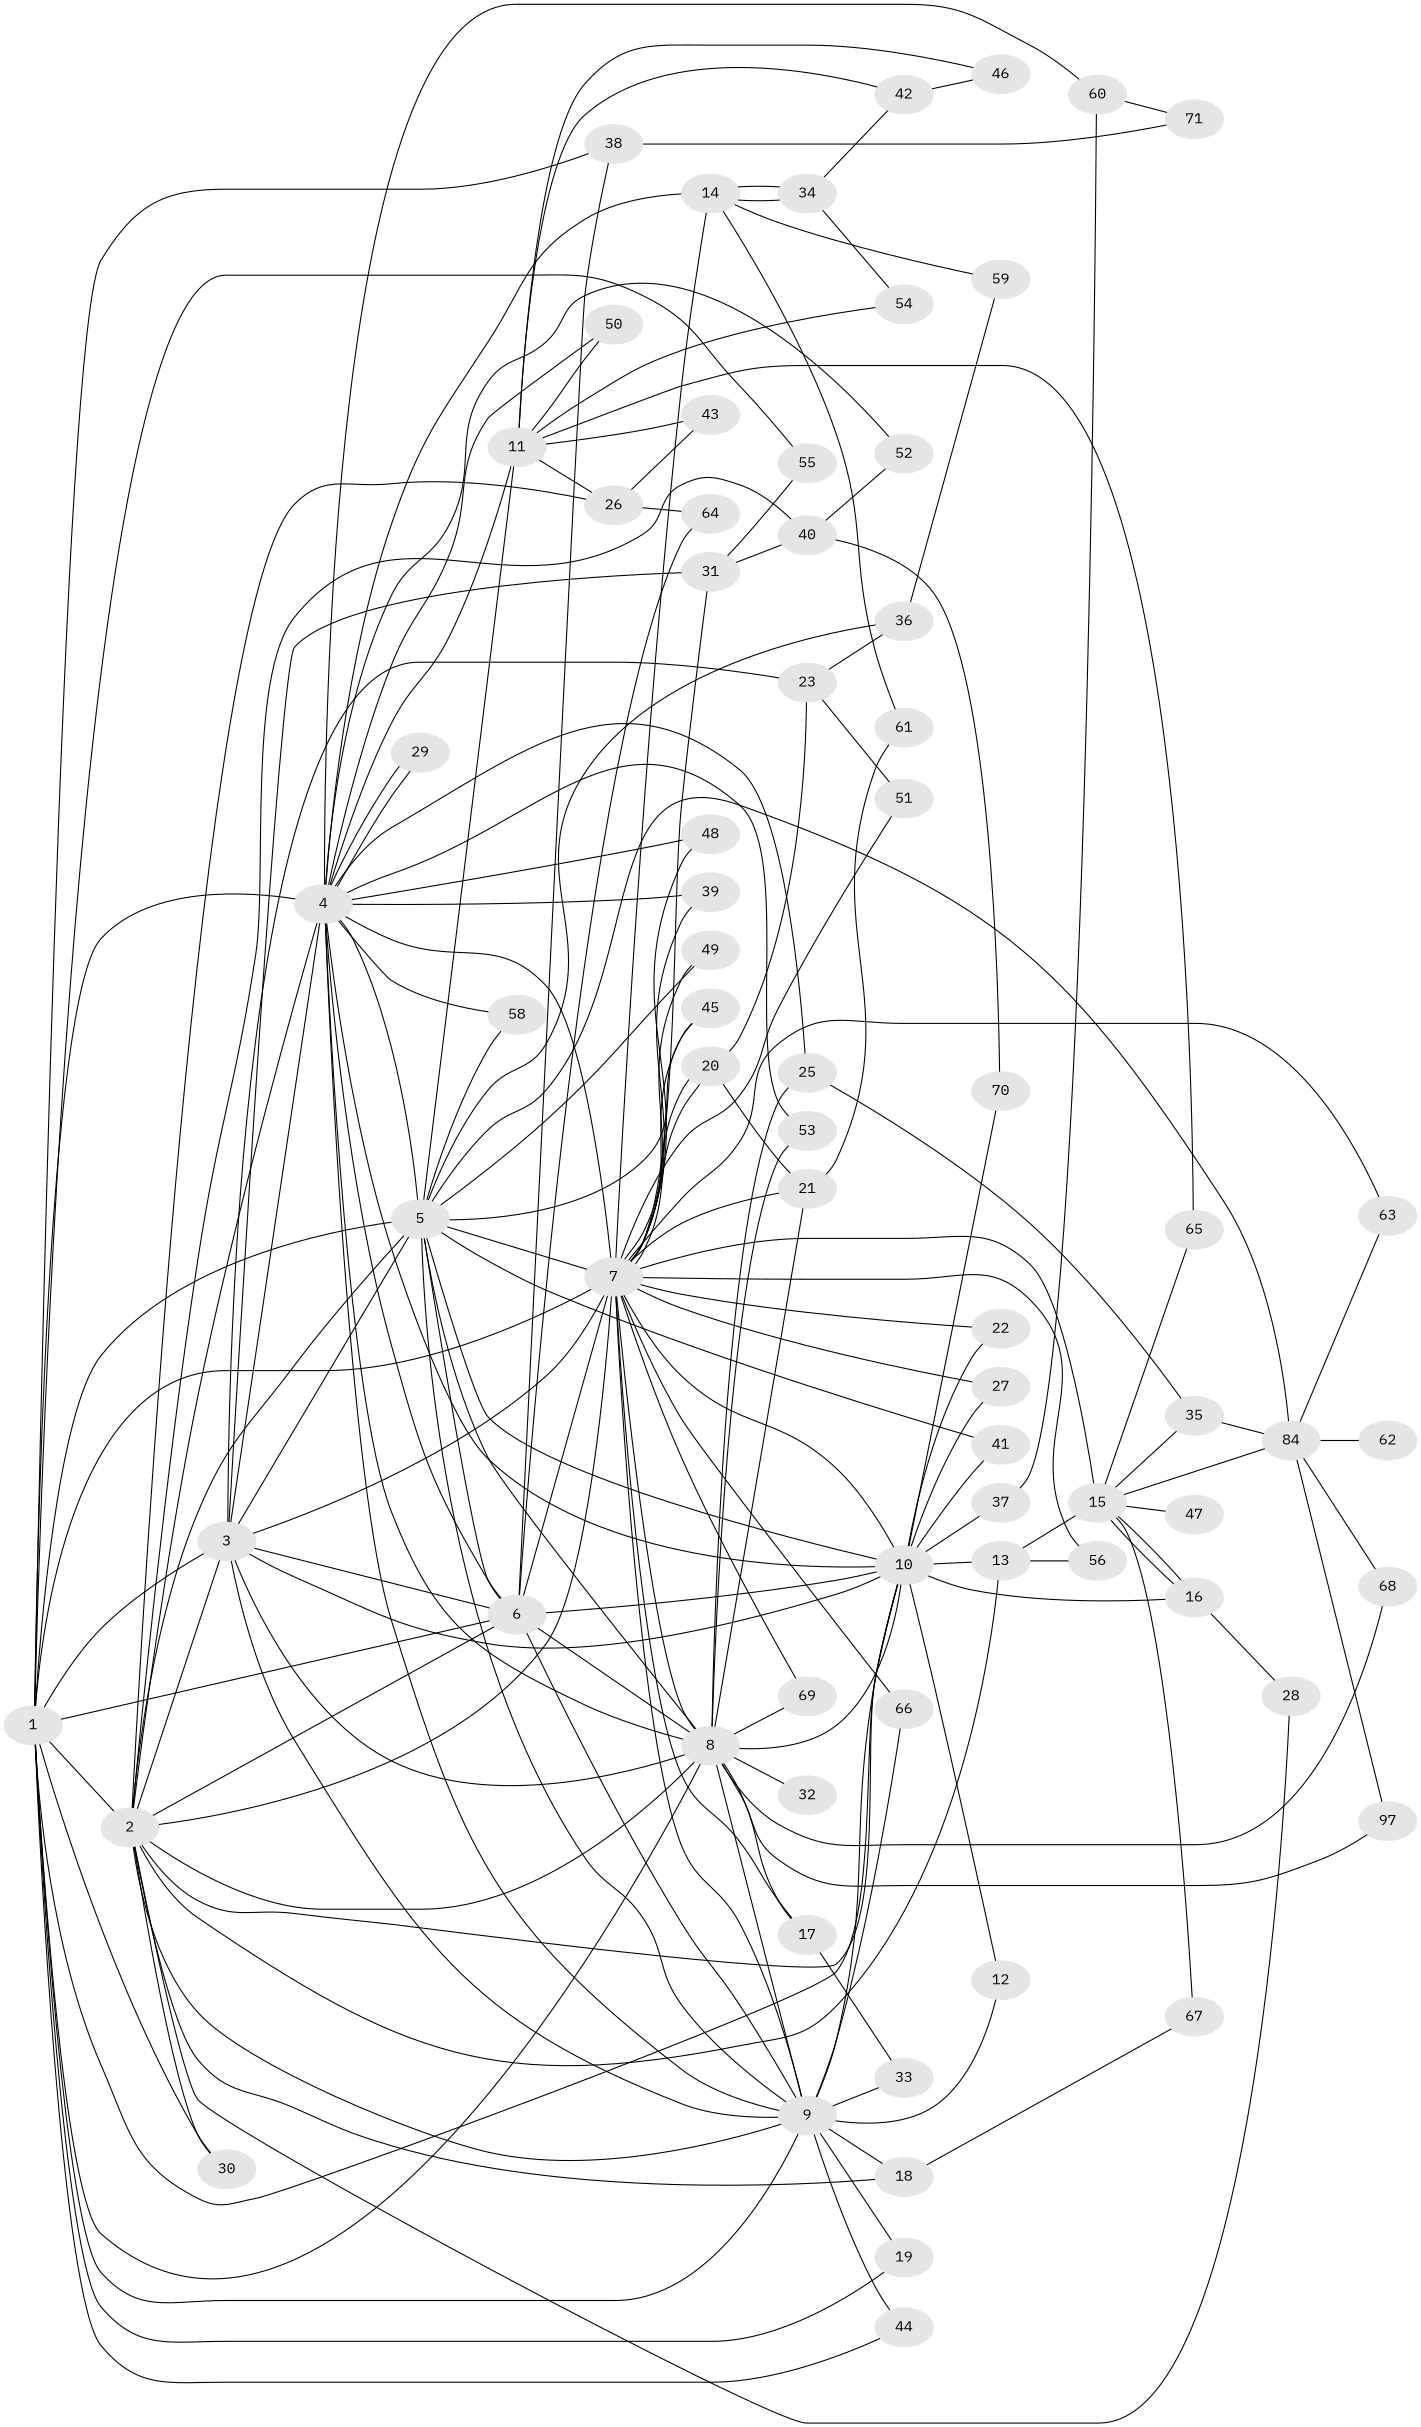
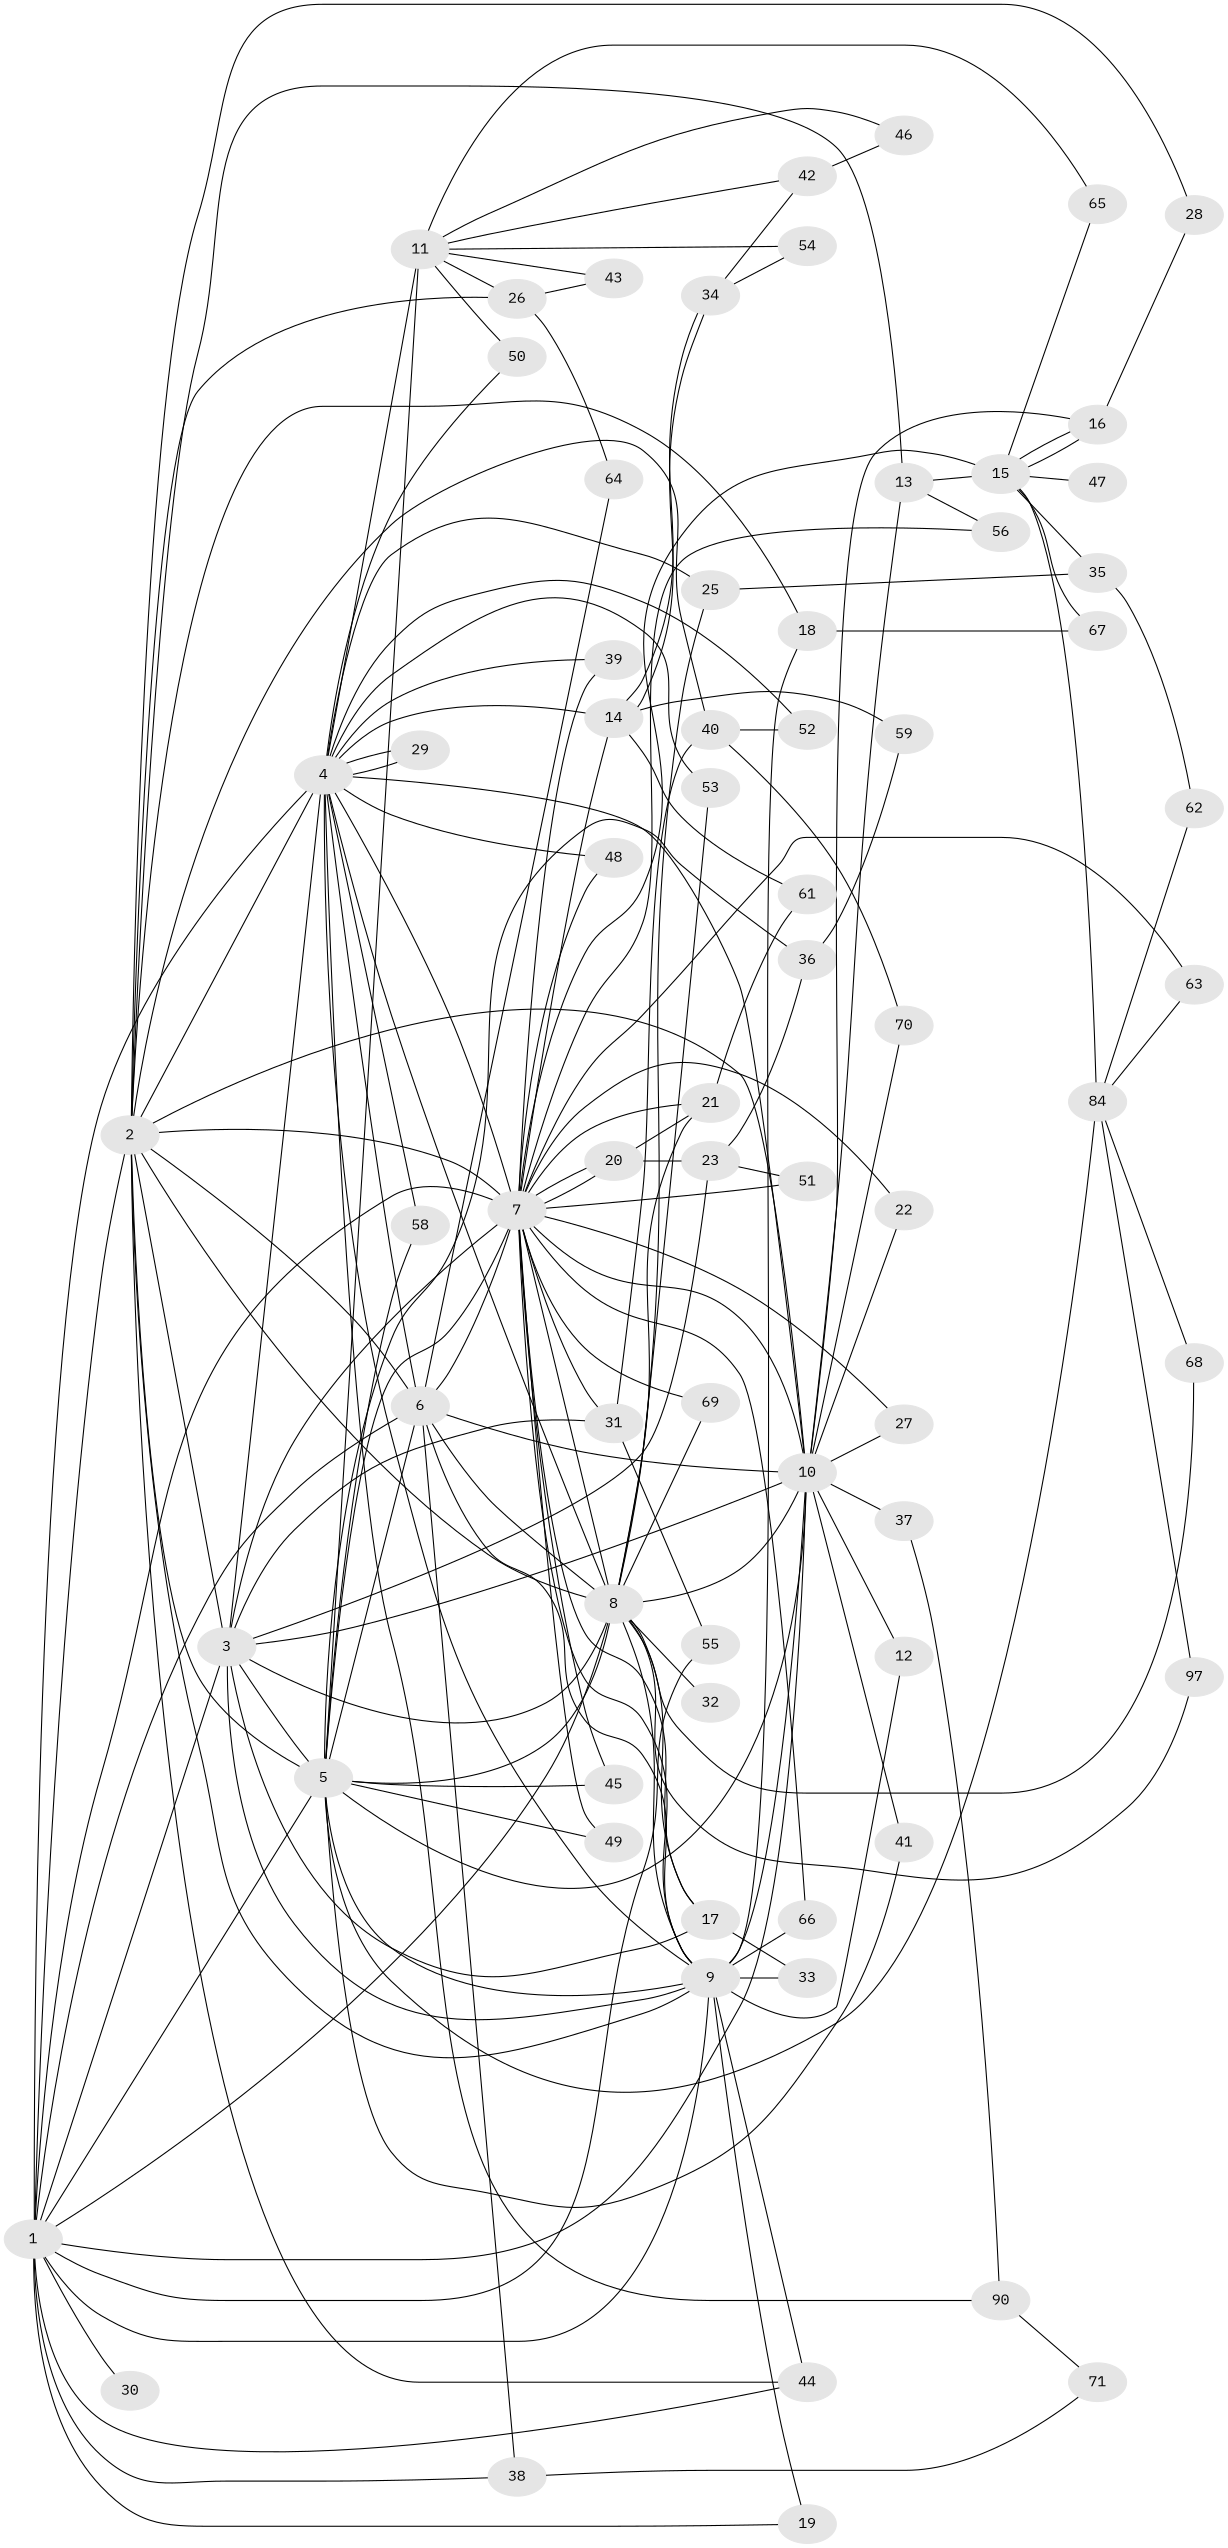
node "60": label "60" -> "90"
edge "4" -- "5": removed
edge "35" -- "84": now "35" -- "62"
edge "3" -- "6": now "3" -- "17"
edge "2" -- "30": now "2" -- "44"
